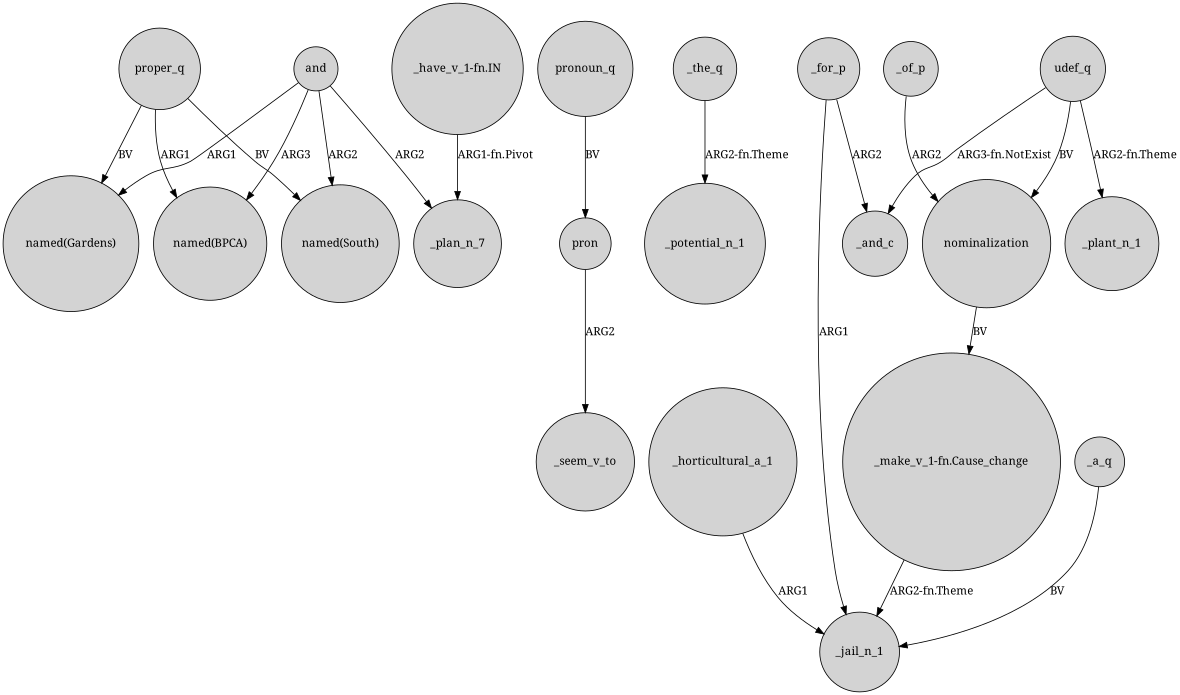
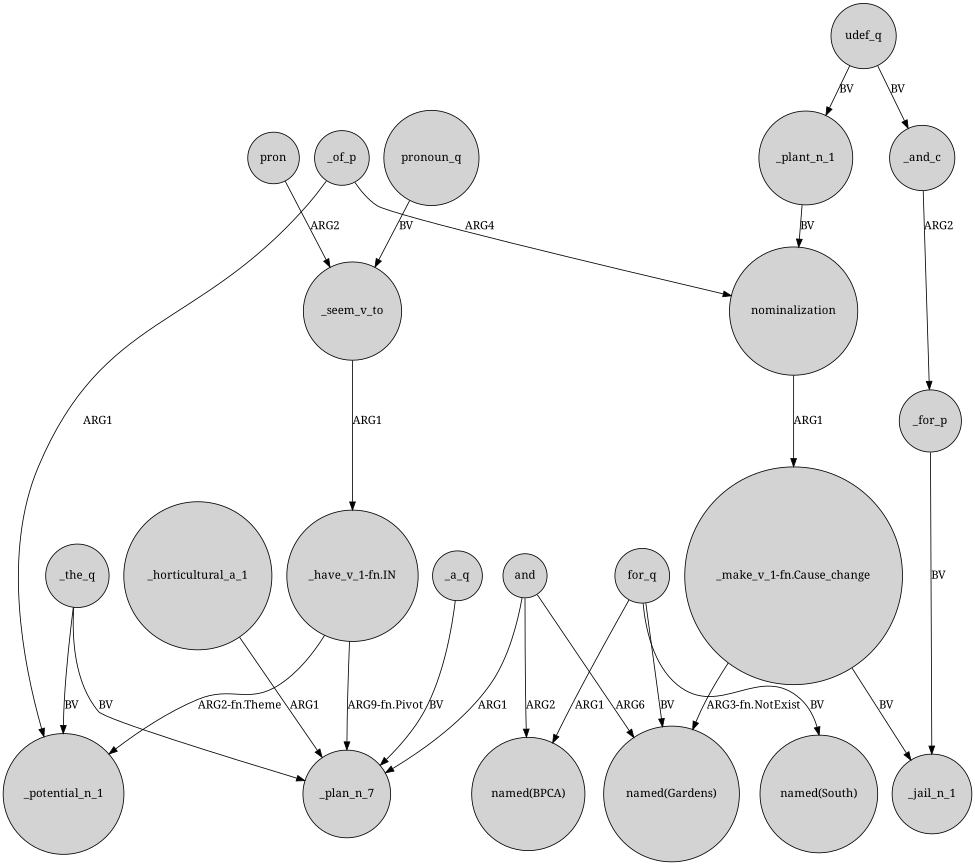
node "proper_q": label "proper_q" -> "for_q"
edge "and" -> "named(South)": removed, label "ARG2"
edge "udef_q" -> "nominalization": now "_plant_n_1" -> "nominalization"
edge "_for_p" -> "_and_c": reversed
edge "and" -> "named(Gardens)": label "ARG1" -> "ARG6"
edge "and" -> "named(BPCA)": label "ARG3" -> "ARG2"
edge "and" -> "_plan_n_7": label "ARG2" -> "ARG1"
edge "_have_v_1-fn.IN" -> "_plan_n_7": label "ARG1-fn.Pivot" -> "ARG9-fn.Pivot"
edge "_the_q" -> "_potential_n_1": label "ARG2-fn.Theme" -> "BV"
edge "_of_p" -> "nominalization": label "ARG2" -> "ARG4"
edge "udef_q" -> "_and_c": label "ARG3-fn.NotExist" -> "BV"
edge "udef_q" -> "_plant_n_1": label "ARG2-fn.Theme" -> "BV"
edge "pronoun_q" -> "pron": now "pronoun_q" -> "_seem_v_to"
edge "_for_p" -> "_jail_n_1": label "ARG1" -> "BV"
edge "nominalization" -> "_make_v_1-fn.Cause_change": label "BV" -> "ARG1"
edge "_of_p" -> "_potential_n_1": added, label "ARG1"
edge "_seem_v_to" -> "_have_v_1-fn.IN": added, label "ARG1"
edge "_horticultural_a_1" -> "_jail_n_1": now "_horticultural_a_1" -> "_plan_n_7"
edge "_make_v_1-fn.Cause_change" -> "_jail_n_1": label "ARG2-fn.Theme" -> "BV"
edge "_a_q" -> "_jail_n_1": now "_a_q" -> "_plan_n_7"
edge "_make_v_1-fn.Cause_change" -> "named(Gardens)": added, label "ARG3-fn.NotExist"
edge "_have_v_1-fn.IN" -> "_potential_n_1": added, label "ARG2-fn.Theme"
edge "_the_q" -> "_plan_n_7": added, label "BV"
